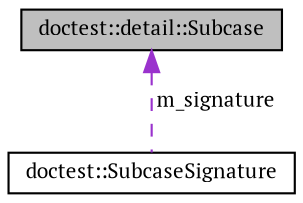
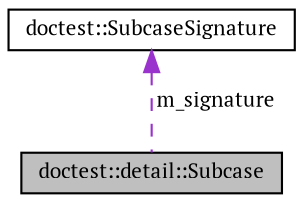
edge "doctest::SubcaseSignature" -> "doctest::detail::Subcase": reversed
